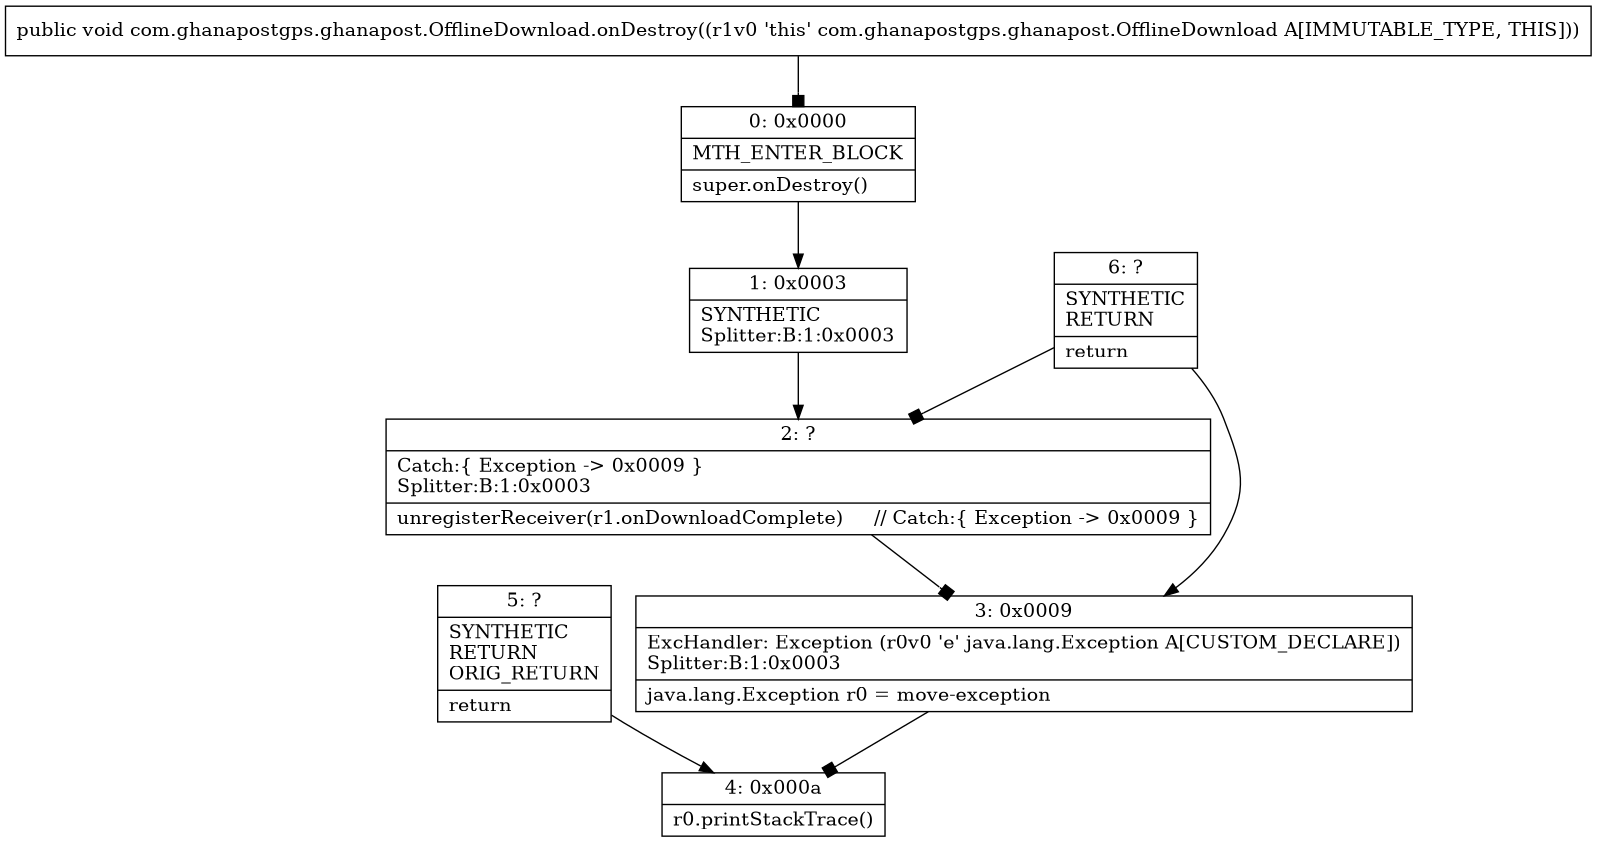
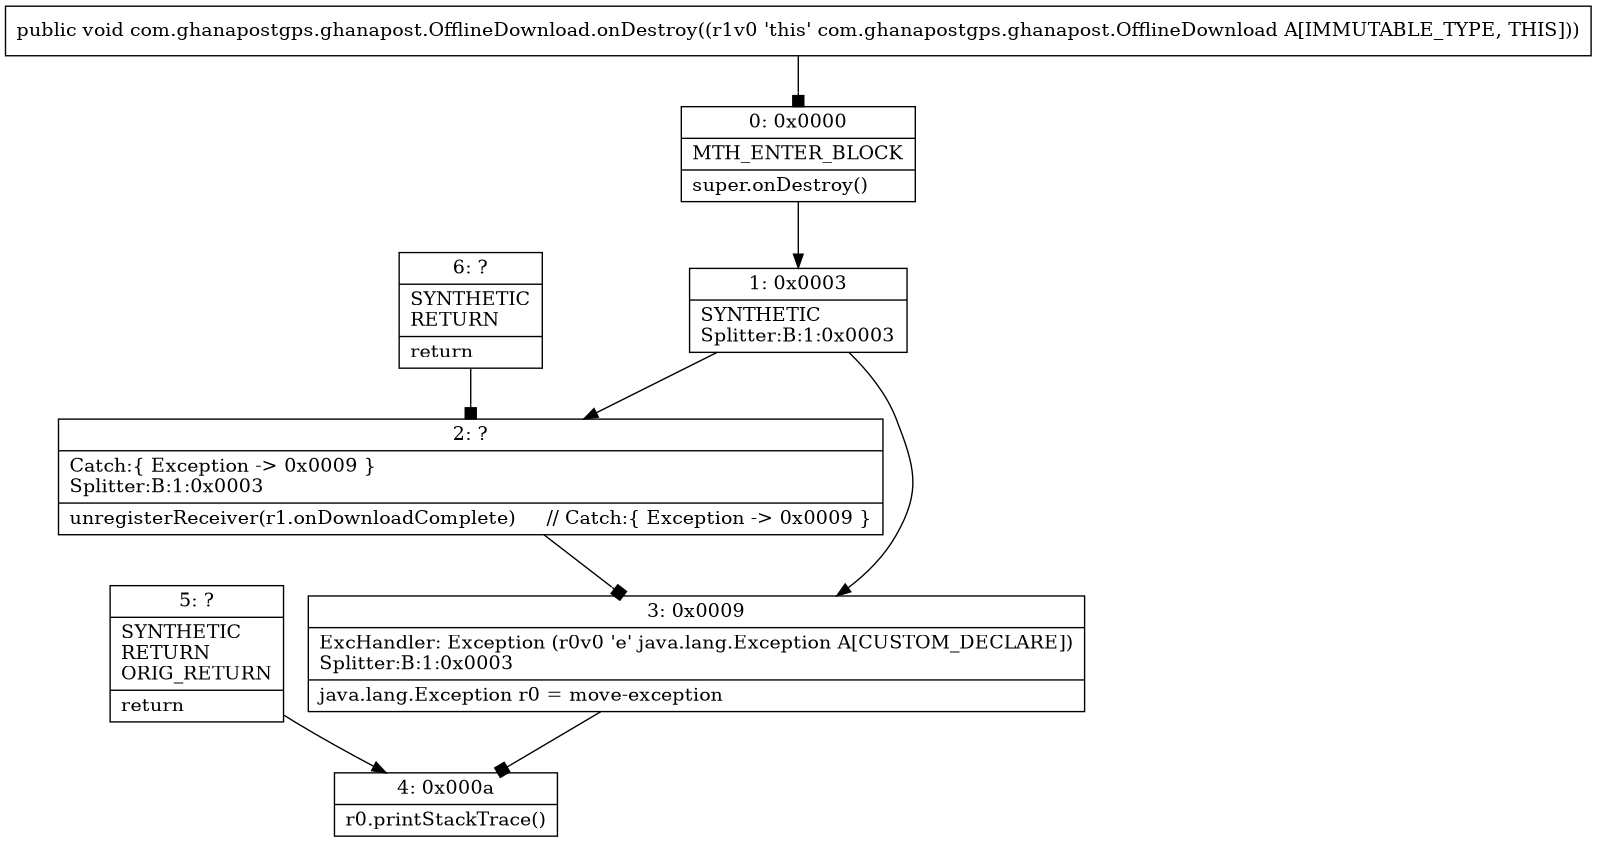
edge "6: ?" -> "3: 0x0009": now "1: 0x0003" -> "3: 0x0009"
